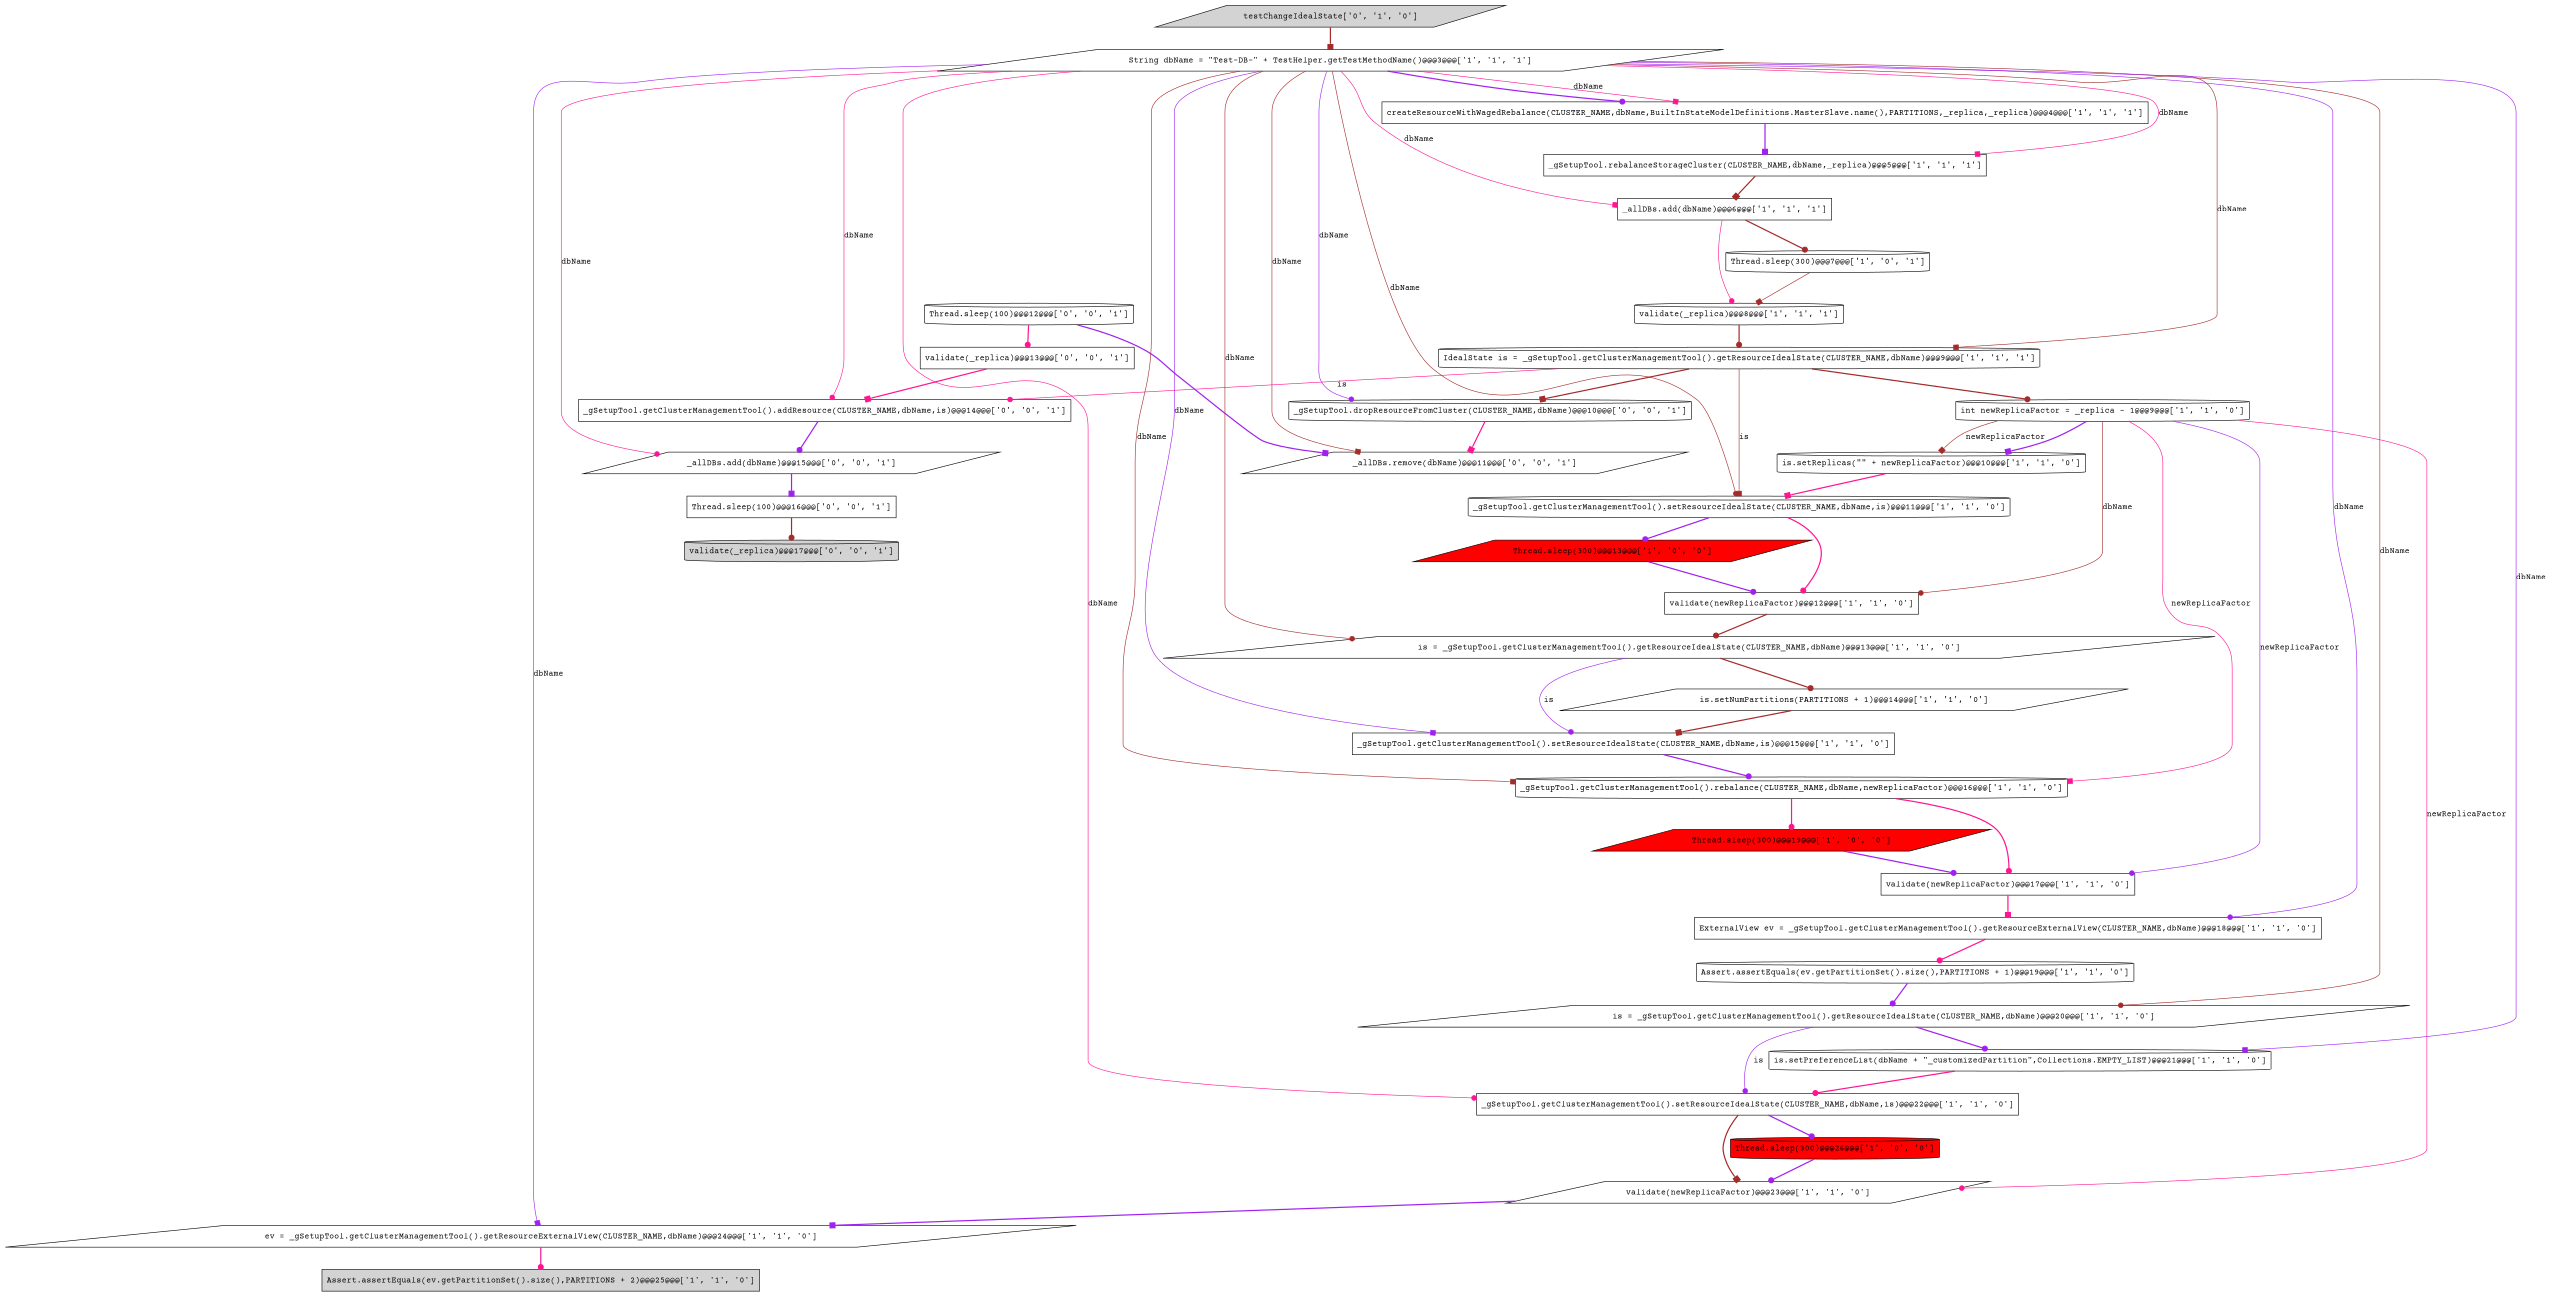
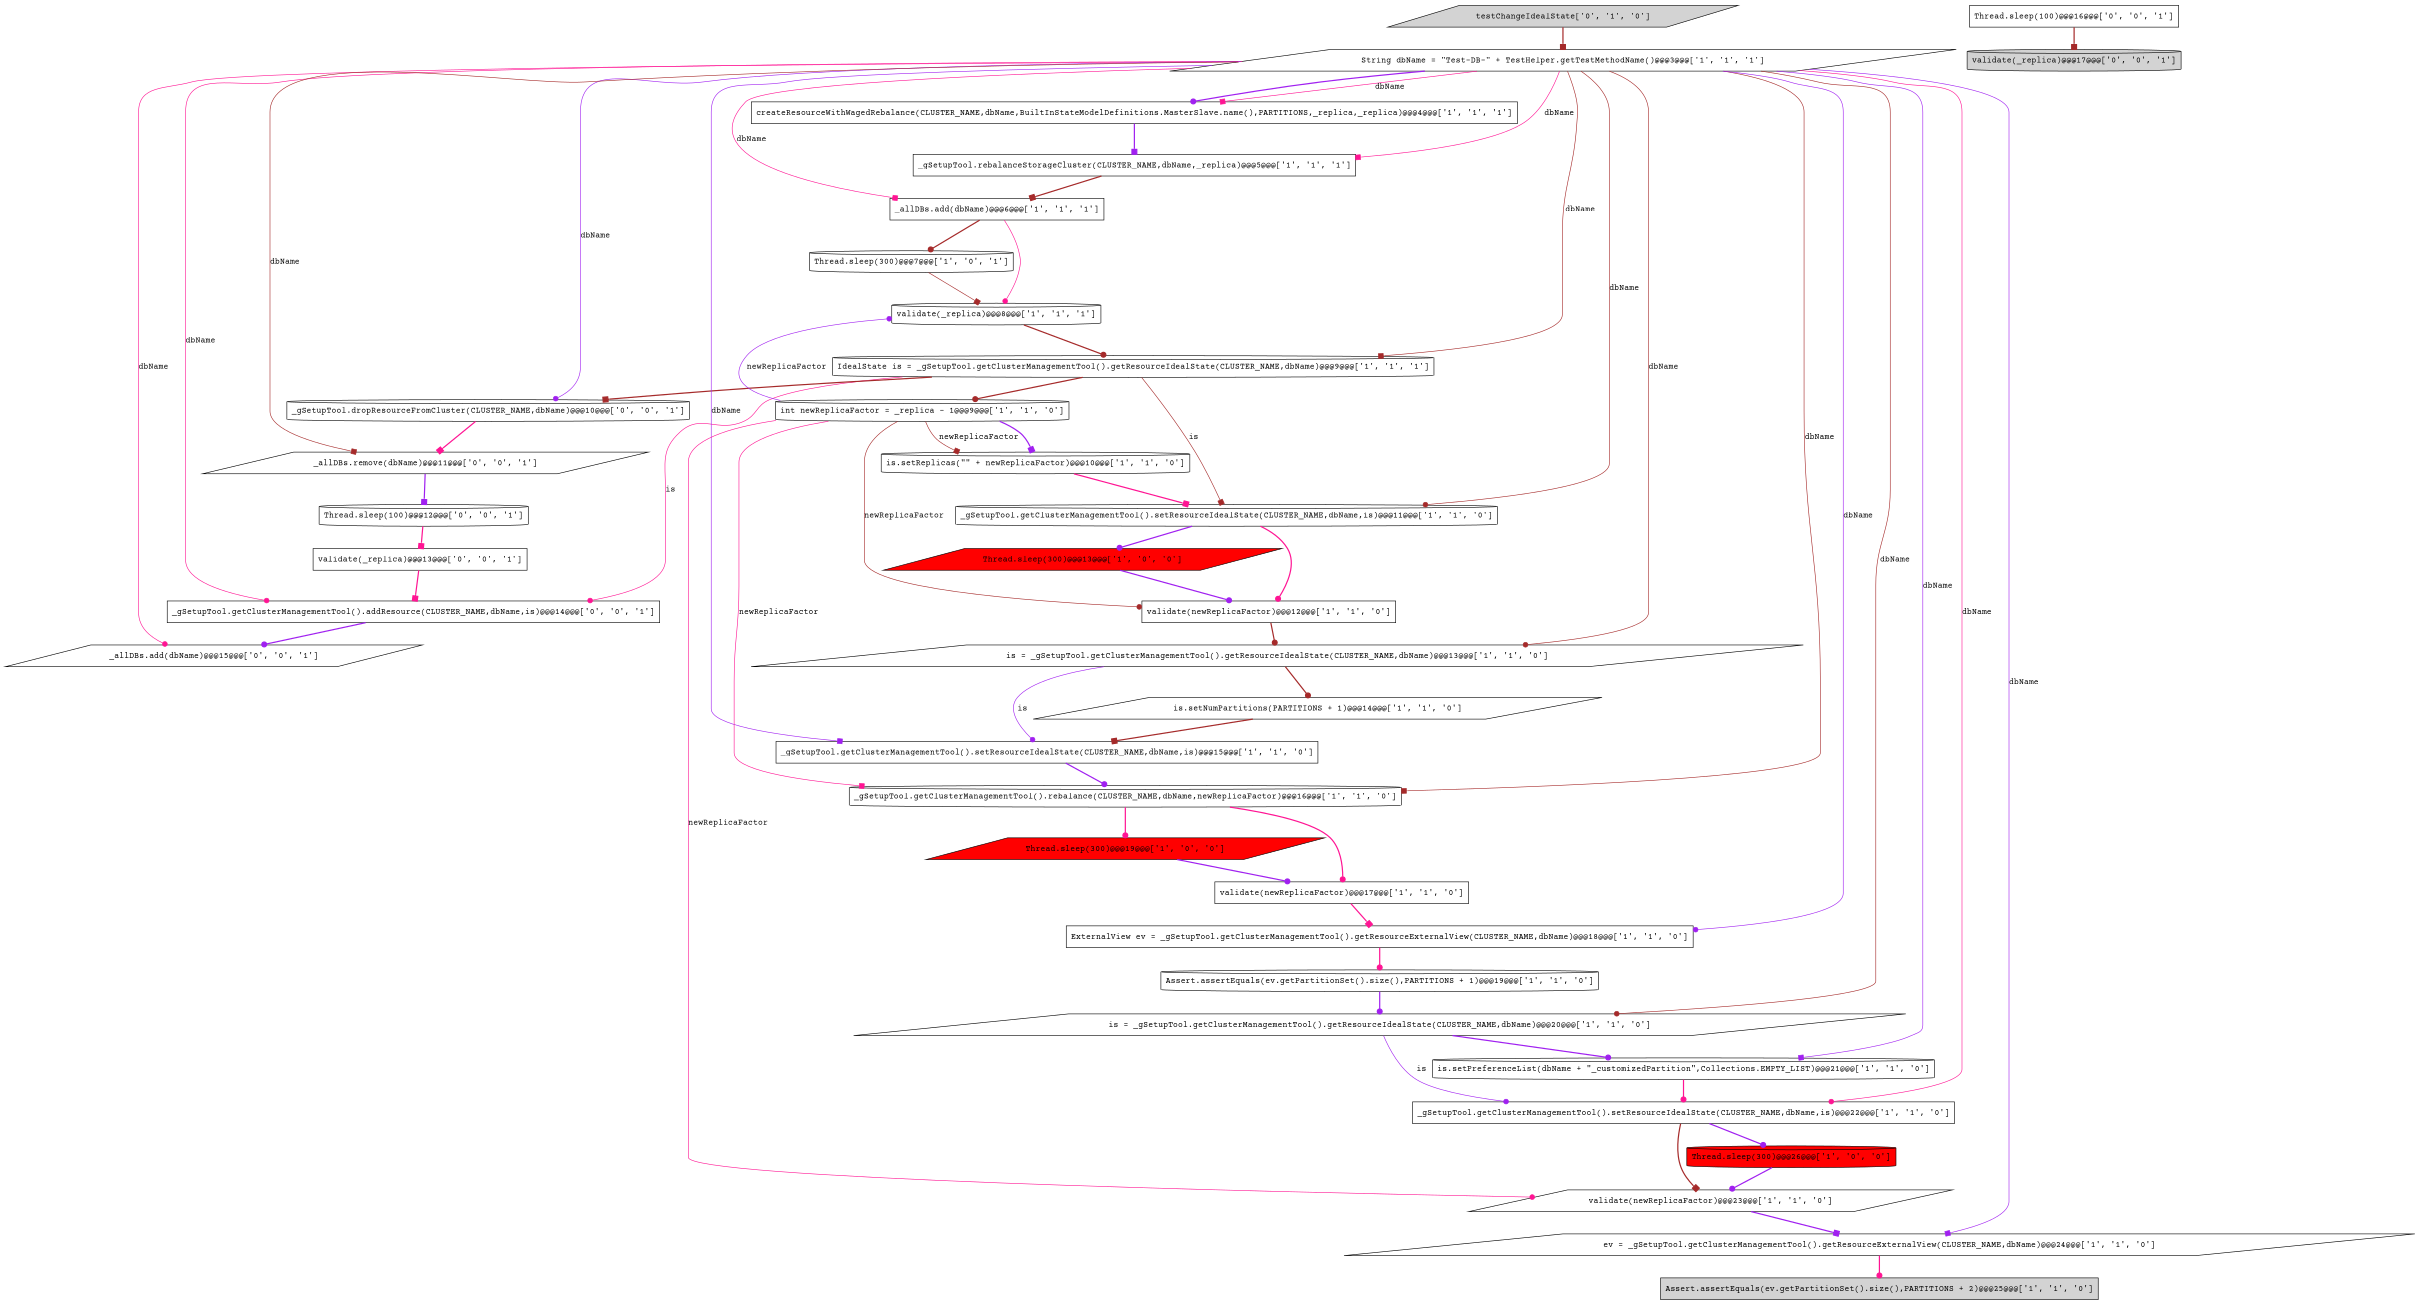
edge "Thread.sleep(100)@@@12@@@['0', '0', '1']" -> "validate(_replica)@@@13@@@['0', '0', '1']": arrowhead dot -> box
edge "Thread.sleep(100)@@@12@@@['0', '0', '1']" -> "_allDBs.remove(dbName)@@@11@@@['0', '0', '1']": reversed
edge "_allDBs.add(dbName)@@@15@@@['0', '0', '1']" -> "Thread.sleep(100)@@@16@@@['0', '0', '1']": removed
edge "int newReplicaFactor = _replica - 1@@@9@@@['1', '1', '0']" -> "validate(newReplicaFactor)@@@12@@@['1', '1', '0']": label "dbName" -> "newReplicaFactor"
edge "Thread.sleep(100)@@@16@@@['0', '0', '1']" -> "validate(_replica)@@@17@@@['0', '0', '1']": arrowhead dot -> box
edge "int newReplicaFactor = _replica - 1@@@9@@@['1', '1', '0']" -> "validate(newReplicaFactor)@@@17@@@['1', '1', '0']": now "int newReplicaFactor = _replica - 1@@@9@@@['1', '1', '0']" -> "validate(_replica)@@@8@@@['1', '1', '1']"
